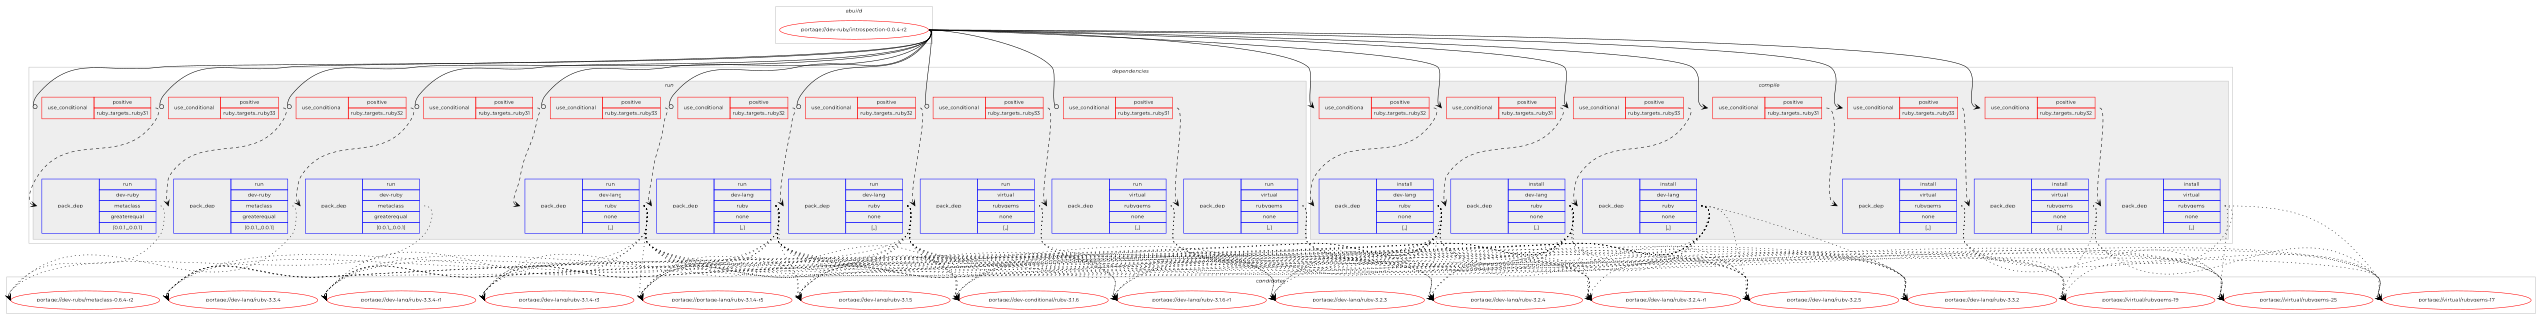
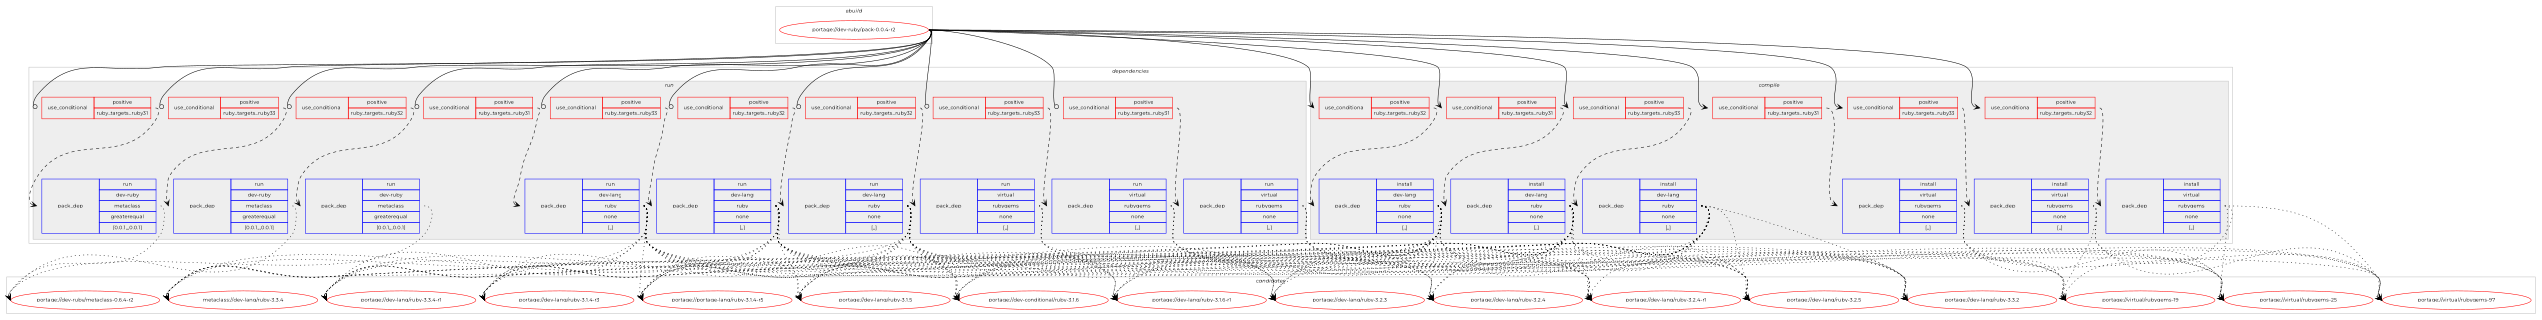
node "portage://dev-ruby/introspection-0.0.4-r2": label "portage://dev-ruby/introspection-0.0.4-r2" -> "portage://dev-ruby/pack-0.0.4-r2"
node "portage://dev-lang/ruby-3.3.4": label "portage://dev-lang/ruby-3.3.4" -> "metaclass://dev-lang/ruby-3.3.4"
node "portage://virtual/rubygems-17": label "portage://virtual/rubygems-17" -> "portage://virtual/rubygems-97"
